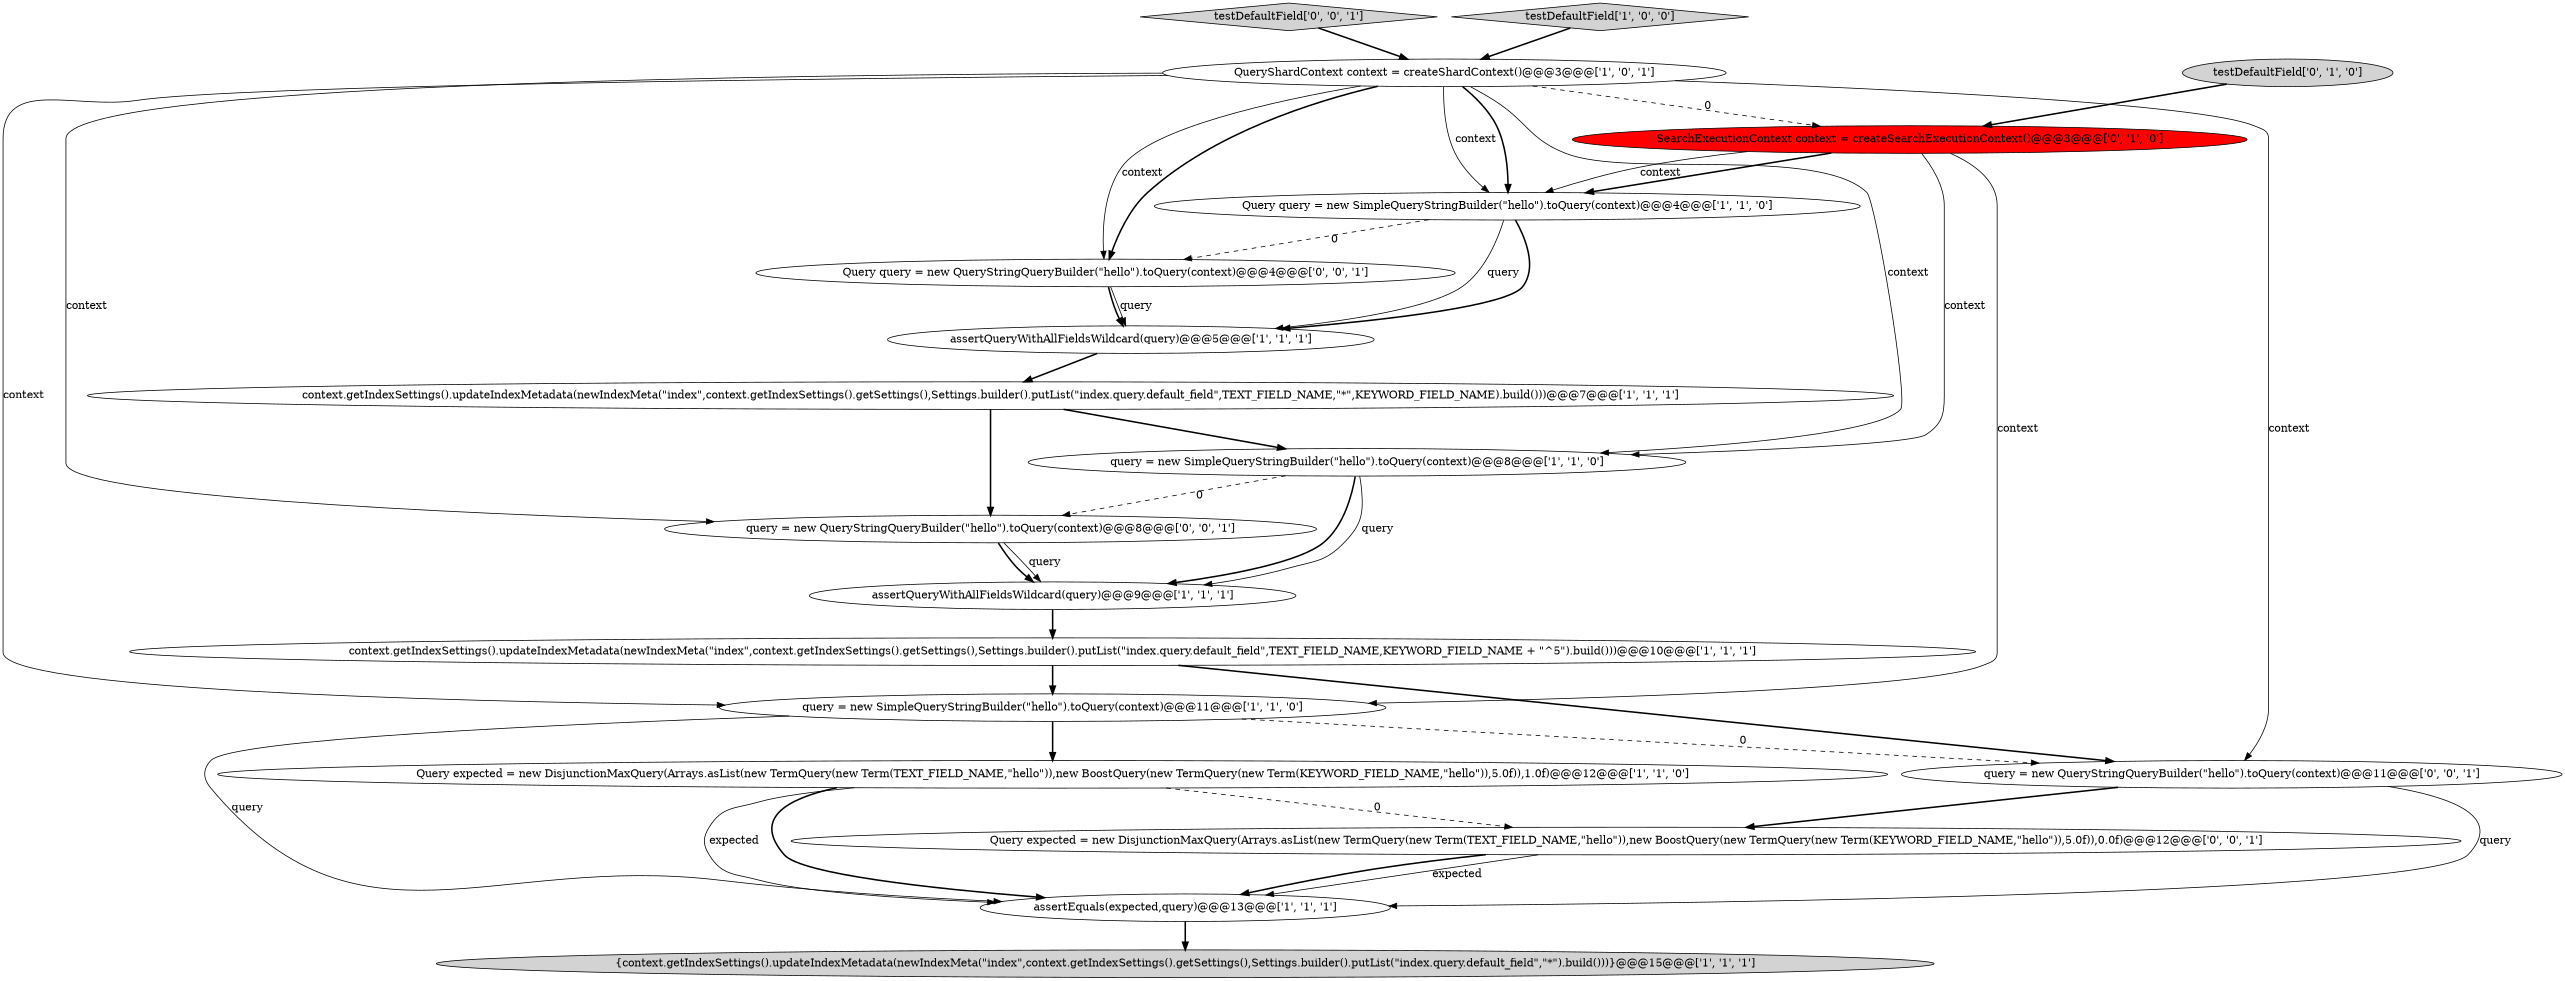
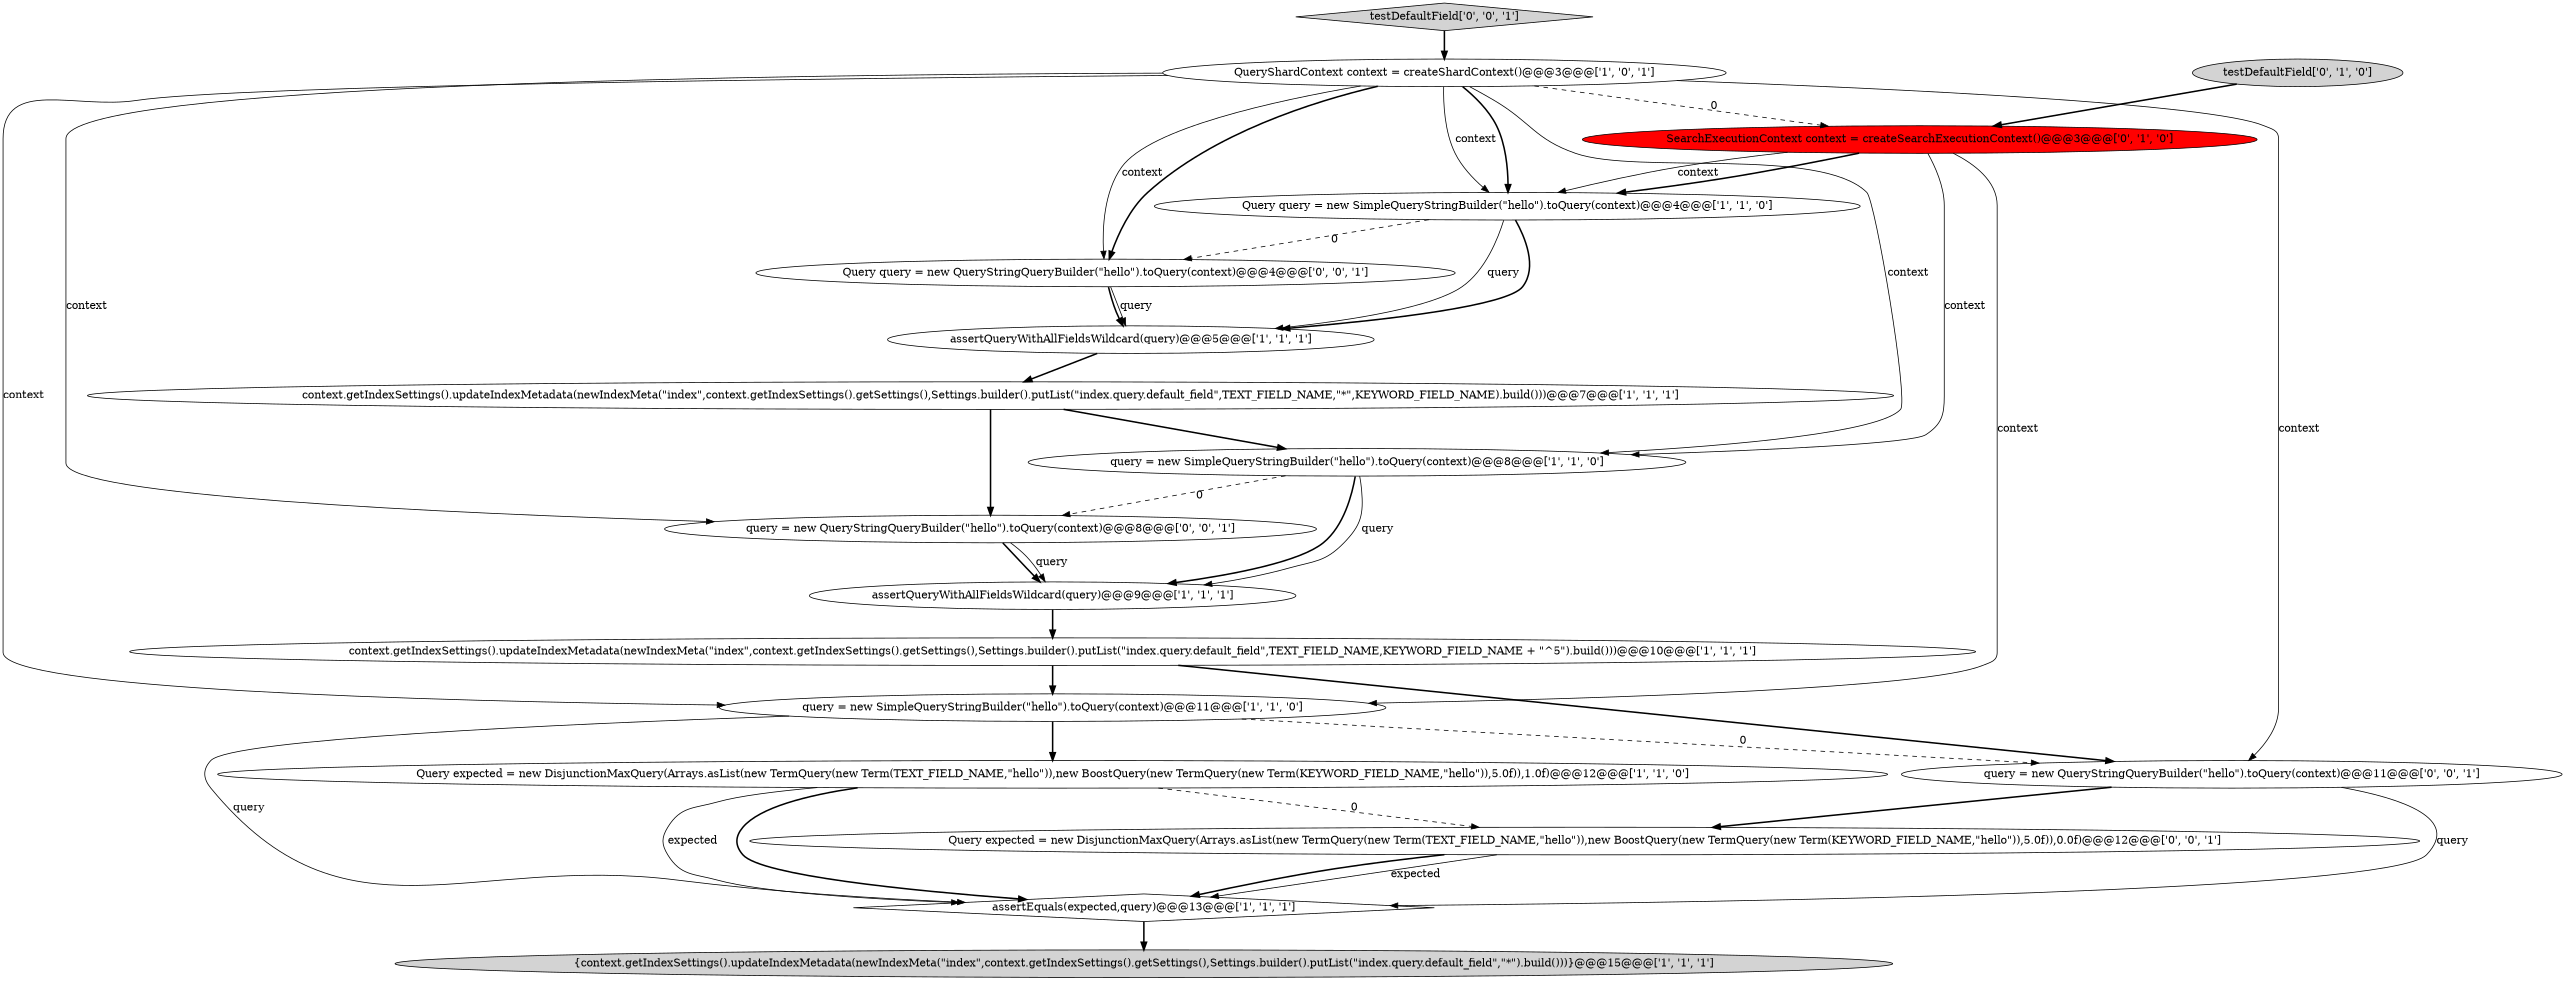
node "testDefaultField['1', '0', '0']": removed
node "assertEquals(expected,query)@@@13@@@['1', '1', '1']": shape ellipse -> diamond
